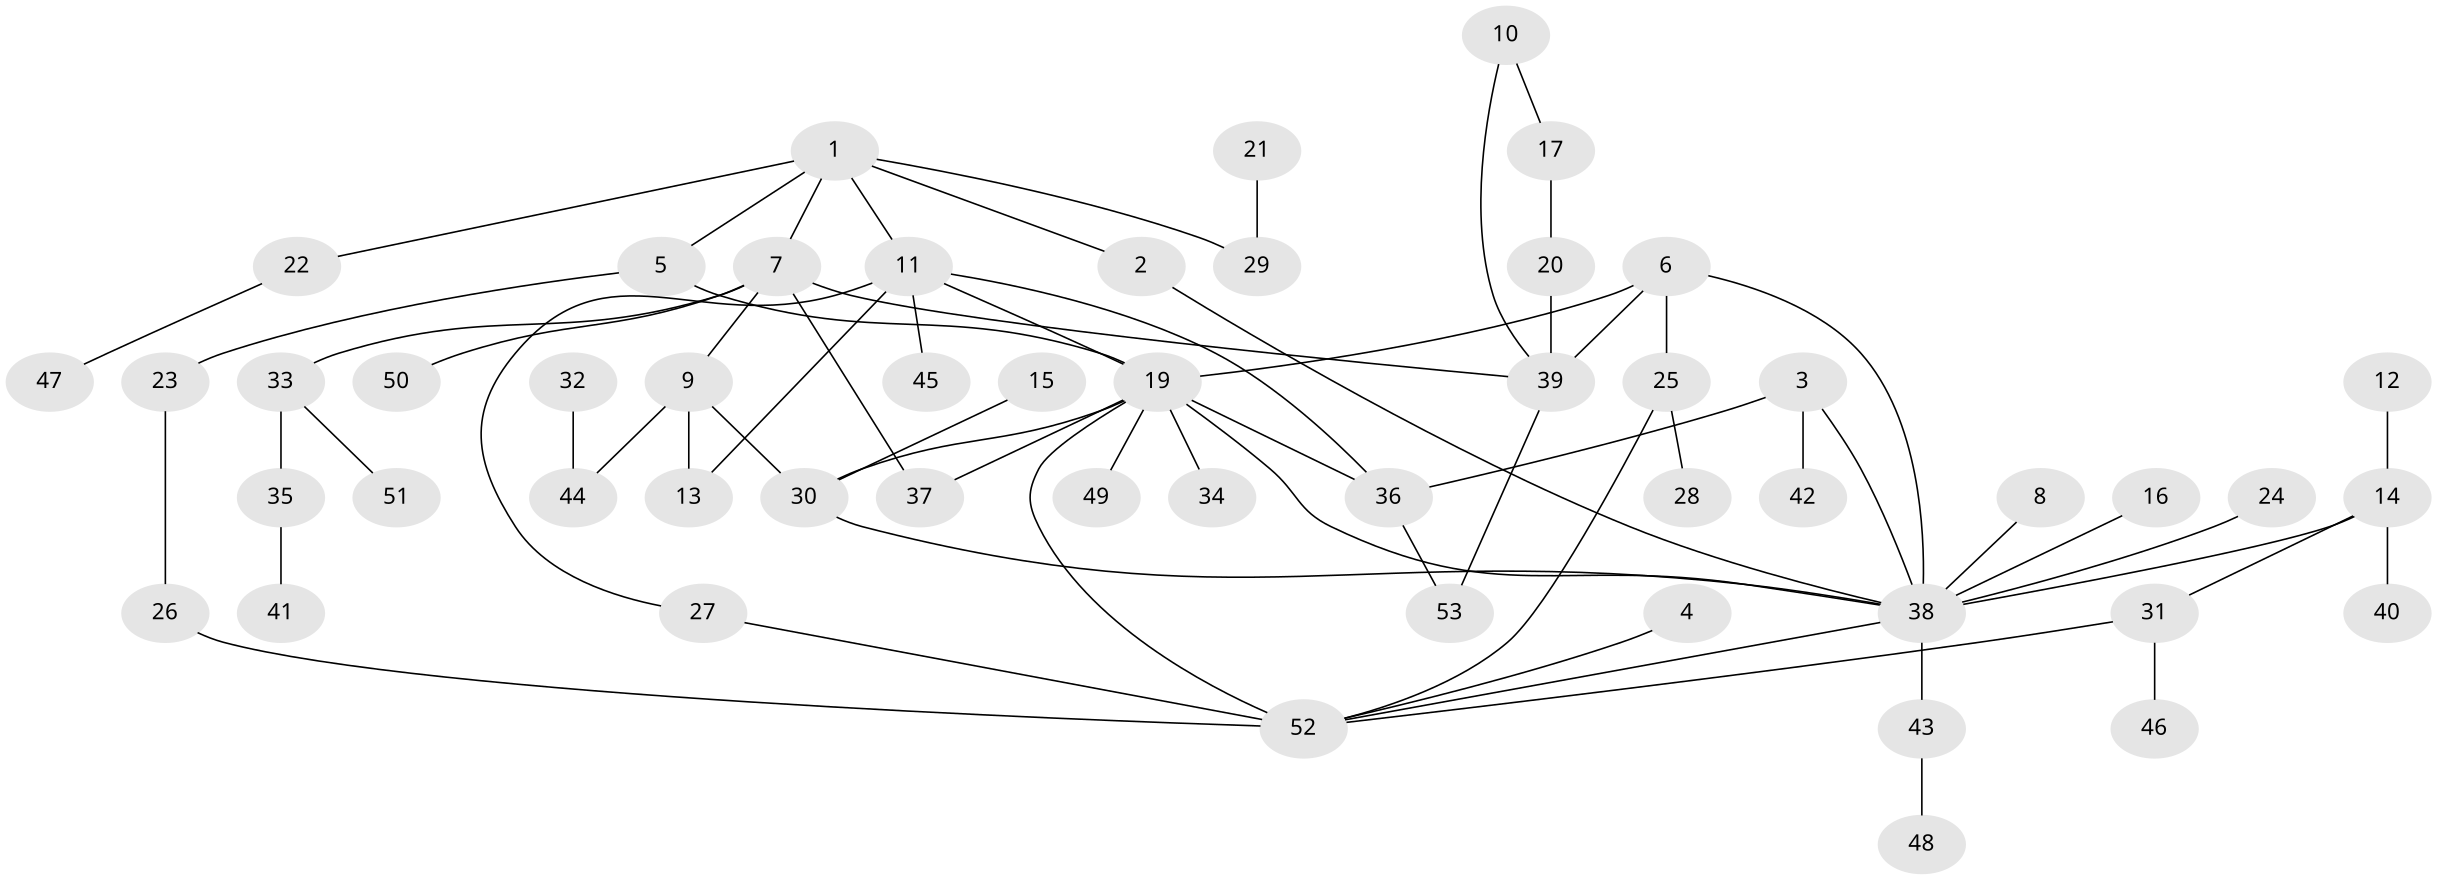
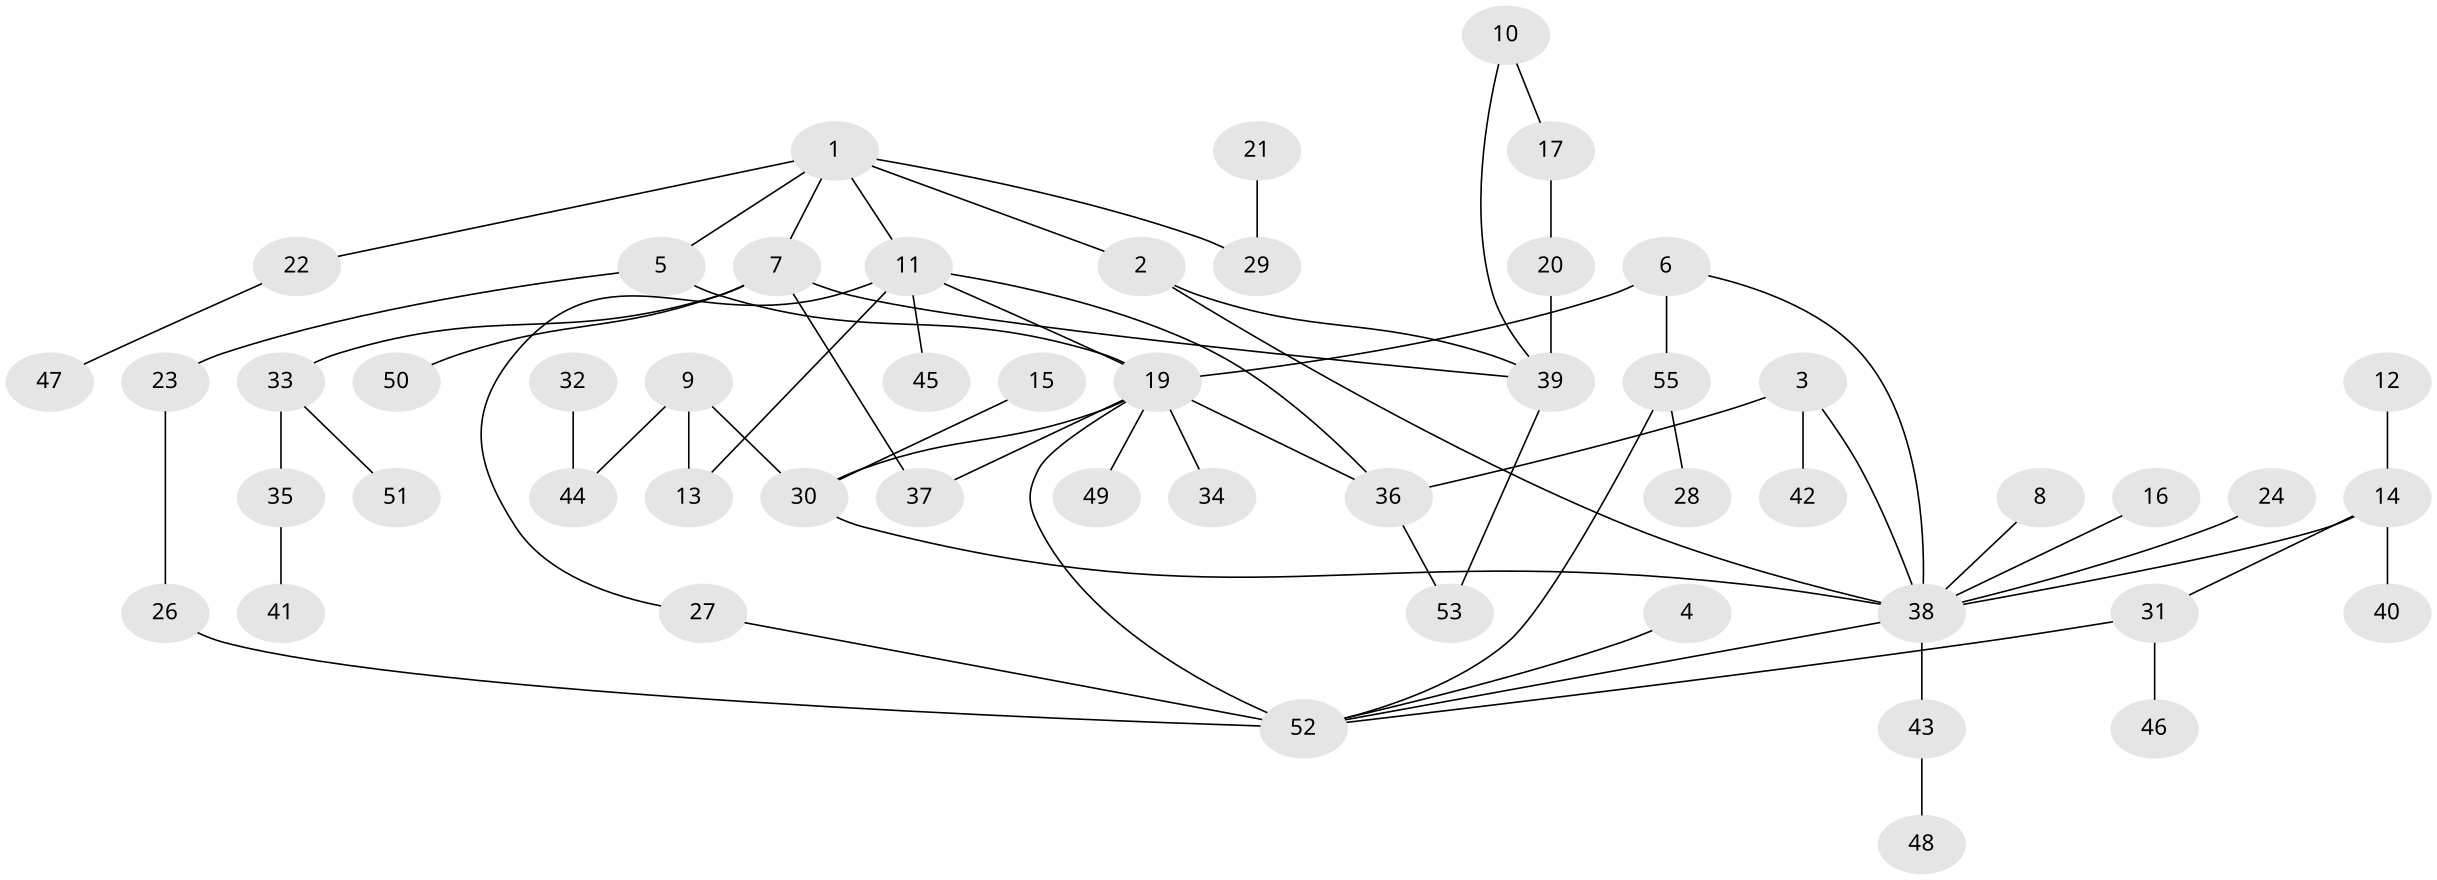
edge "7" -- "9": removed
edge "6" -- "39": now "2" -- "39"
node "25": label "25" -> "55"
edge "19" -- "38": removed
